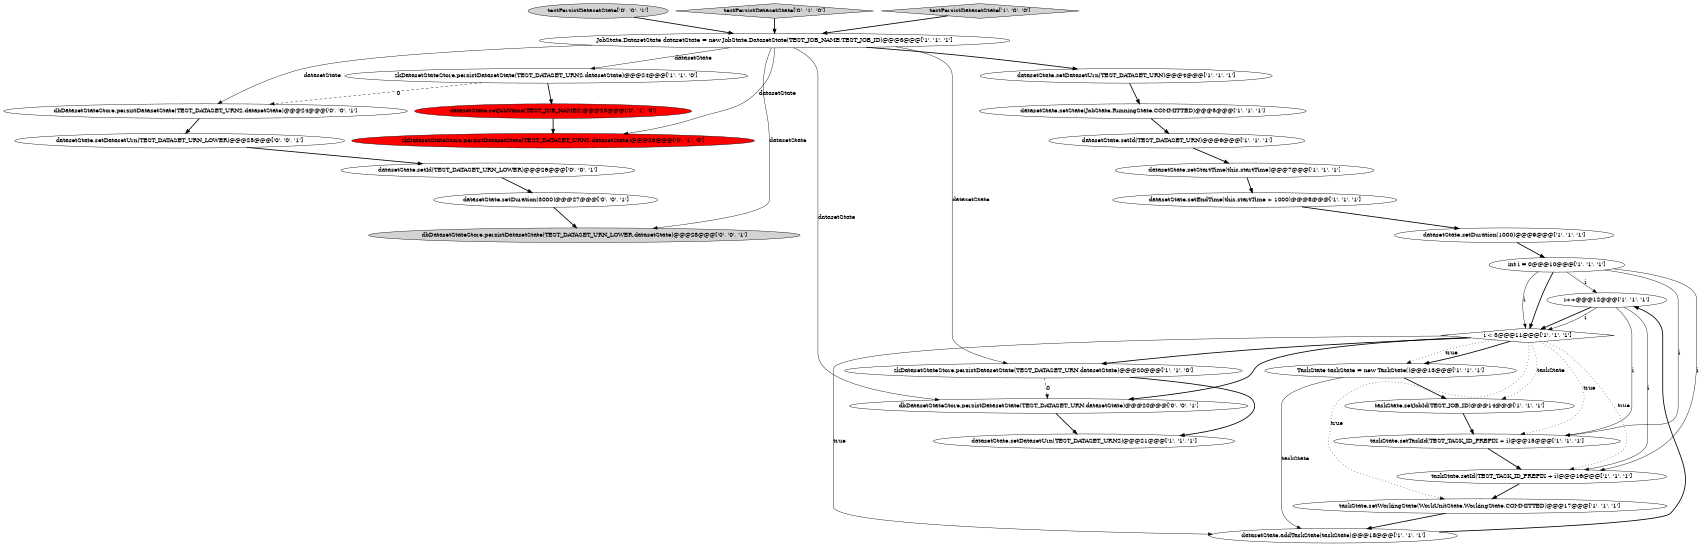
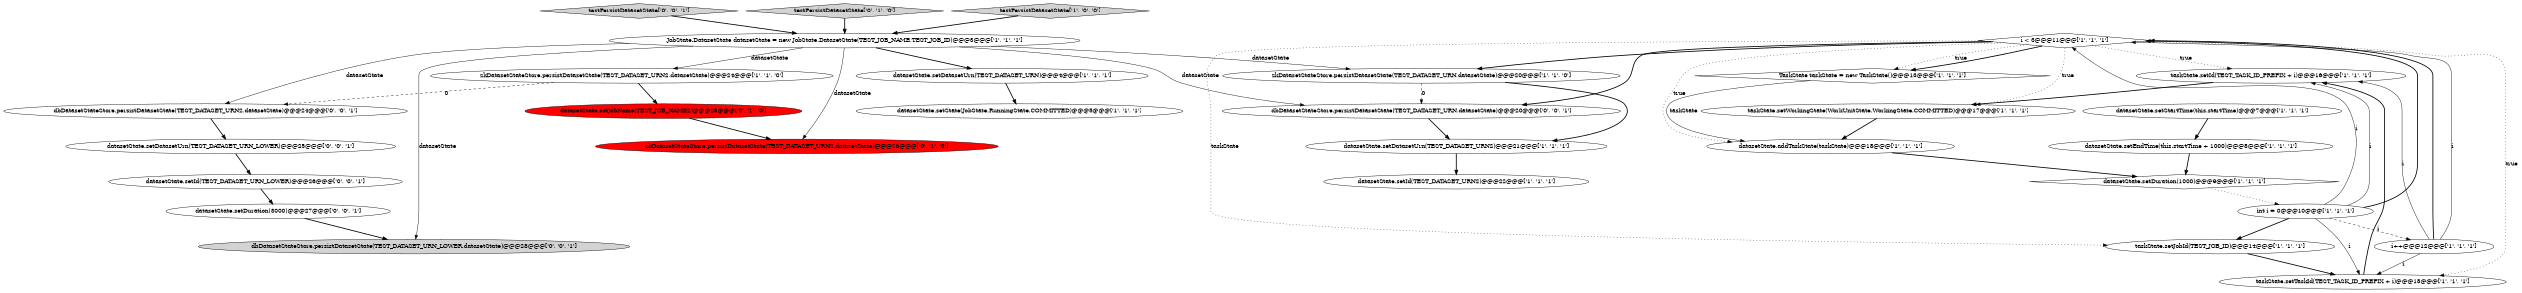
node "testPersistDatasetState['0', '0', '1']": shape ellipse -> diamond
node "datasetState.setId(TEST_DATASET_URN)@@@6@@@['1', '1', '1']": removed
node "datasetState.setId(TEST_DATASET_URN2)@@@22@@@['1', '1', '1']": added
node "datasetState.setDuration(1000)@@@9@@@['1', '1', '1']": shape ellipse -> diamond
edge "datasetState.setDuration(1000)@@@9@@@['1', '1', '1']" -> "int i = 0@@@10@@@['1', '1', '1']": style bold -> dotted
edge "int i = 0@@@10@@@['1', '1', '1']" -> "i++@@@12@@@['1', '1', '1']": style solid -> dashed
edge "i < 3@@@11@@@['1', '1', '1']" -> "datasetState.addTaskState(taskState)@@@18@@@['1', '1', '1']": style solid -> dotted
node "TaskState taskState = new TaskState()@@@13@@@['1', '1', '1']": shape ellipse -> diamond
edge "TaskState taskState = new TaskState()@@@13@@@['1', '1', '1']" -> "taskState.setJobId(TEST_JOB_ID)@@@14@@@['1', '1', '1']": now "int i = 0@@@10@@@['1', '1', '1']" -> "taskState.setJobId(TEST_JOB_ID)@@@14@@@['1', '1', '1']"
edge "datasetState.addTaskState(taskState)@@@18@@@['1', '1', '1']" -> "i++@@@12@@@['1', '1', '1']": now "datasetState.addTaskState(taskState)@@@18@@@['1', '1', '1']" -> "datasetState.setDuration(1000)@@@9@@@['1', '1', '1']"
